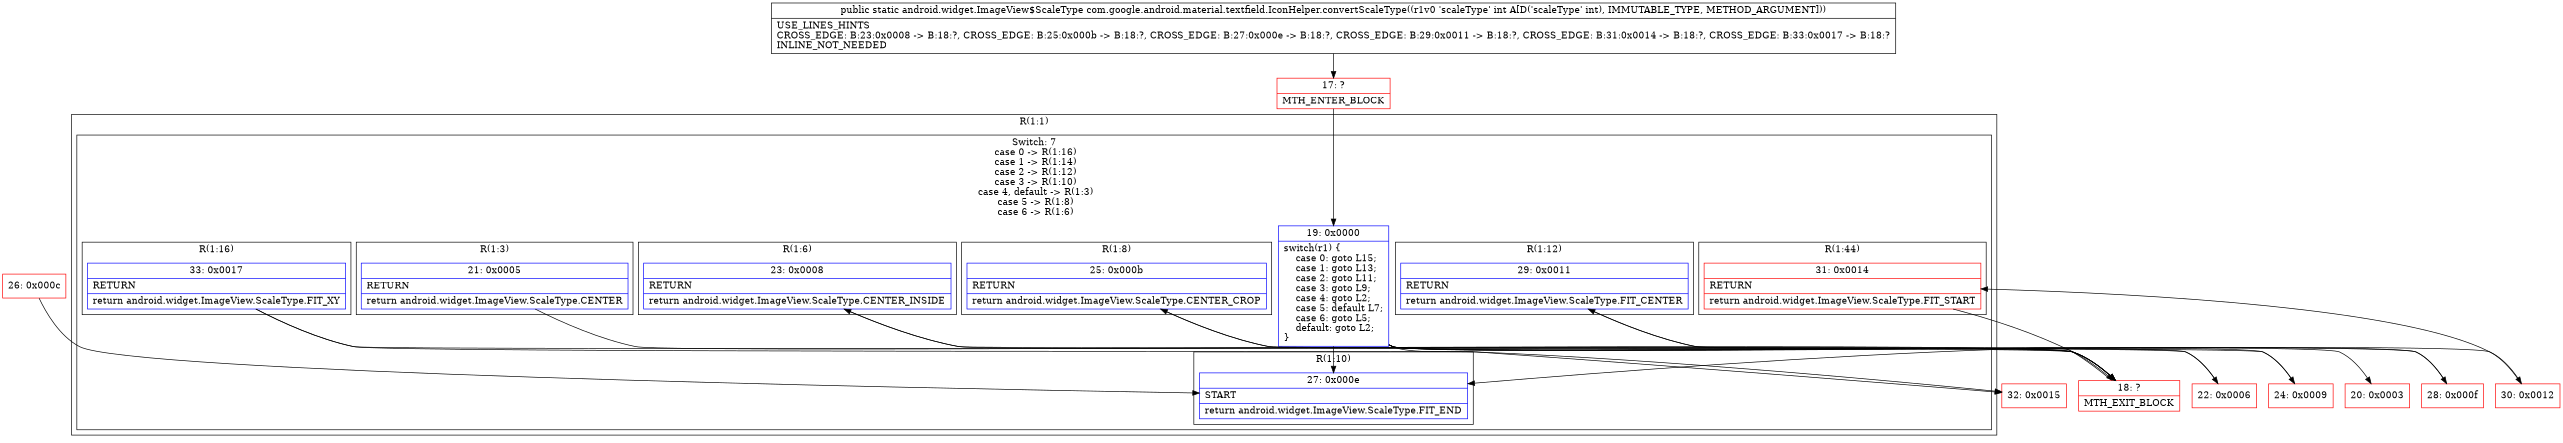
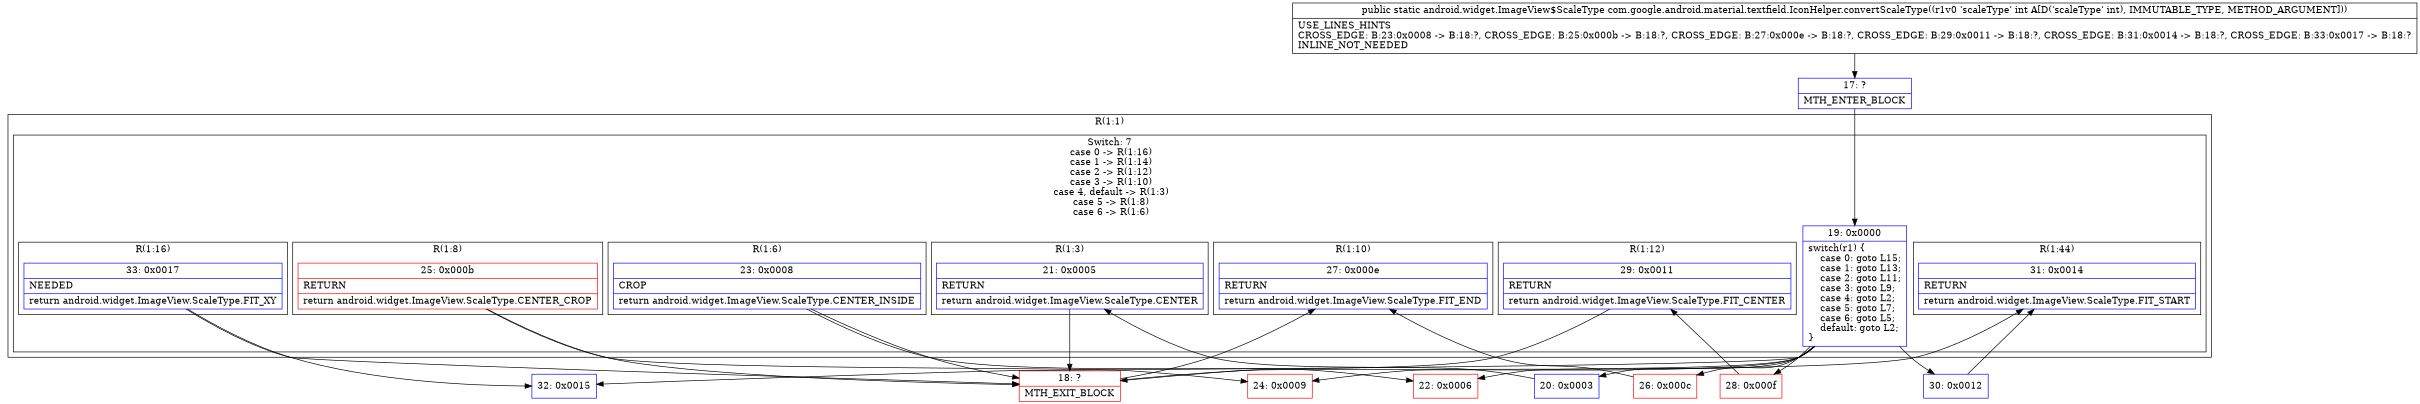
node "17: ?": color red -> blue
node "33: 0x0017": text "RETURN" -> "NEEDED"
node "23: 0x0008": text "RETURN" -> "CROP"
node "25: 0x000b": color blue -> red
node "31: 0x0014": color red -> blue
node "19: 0x0000": text "case 5: default L7;" -> "case 5: goto L7;"
edge "31: 0x0014" -> "18: ?": reversed
edge "22: 0x0006" -> "23: 0x0008": reversed
edge "24: 0x0009" -> "25: 0x000b": reversed
edge "19: 0x0000" -> "27: 0x000e": now "19: 0x0000" -> "26: 0x000c"
edge "20: 0x0003" -> "21: 0x0005": added
node "27: 0x000e": text "START" -> "RETURN"
node "32: 0x0015": color red -> blue
node "20: 0x0003": color red -> blue
node "30: 0x0012": color red -> blue
